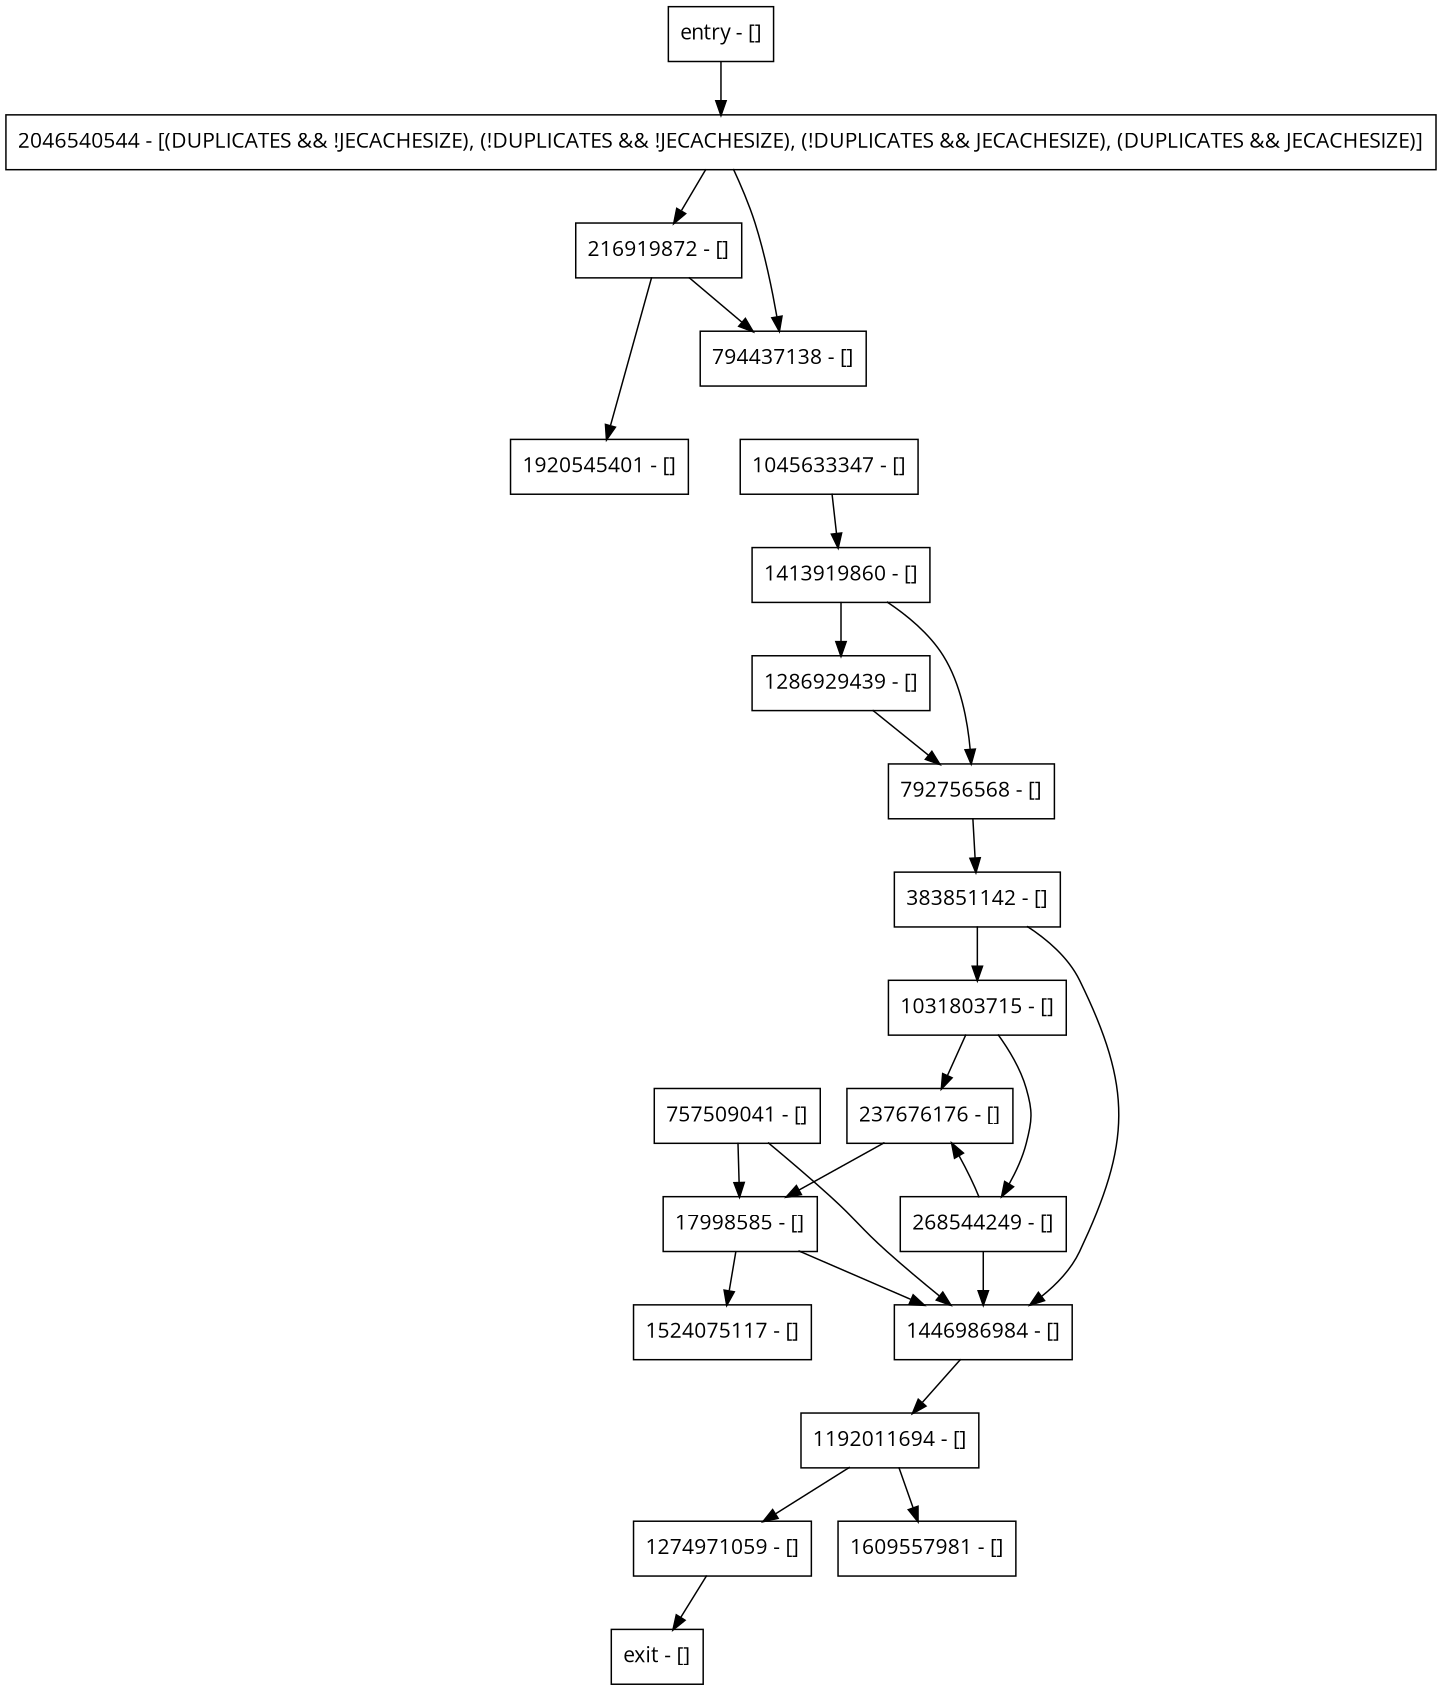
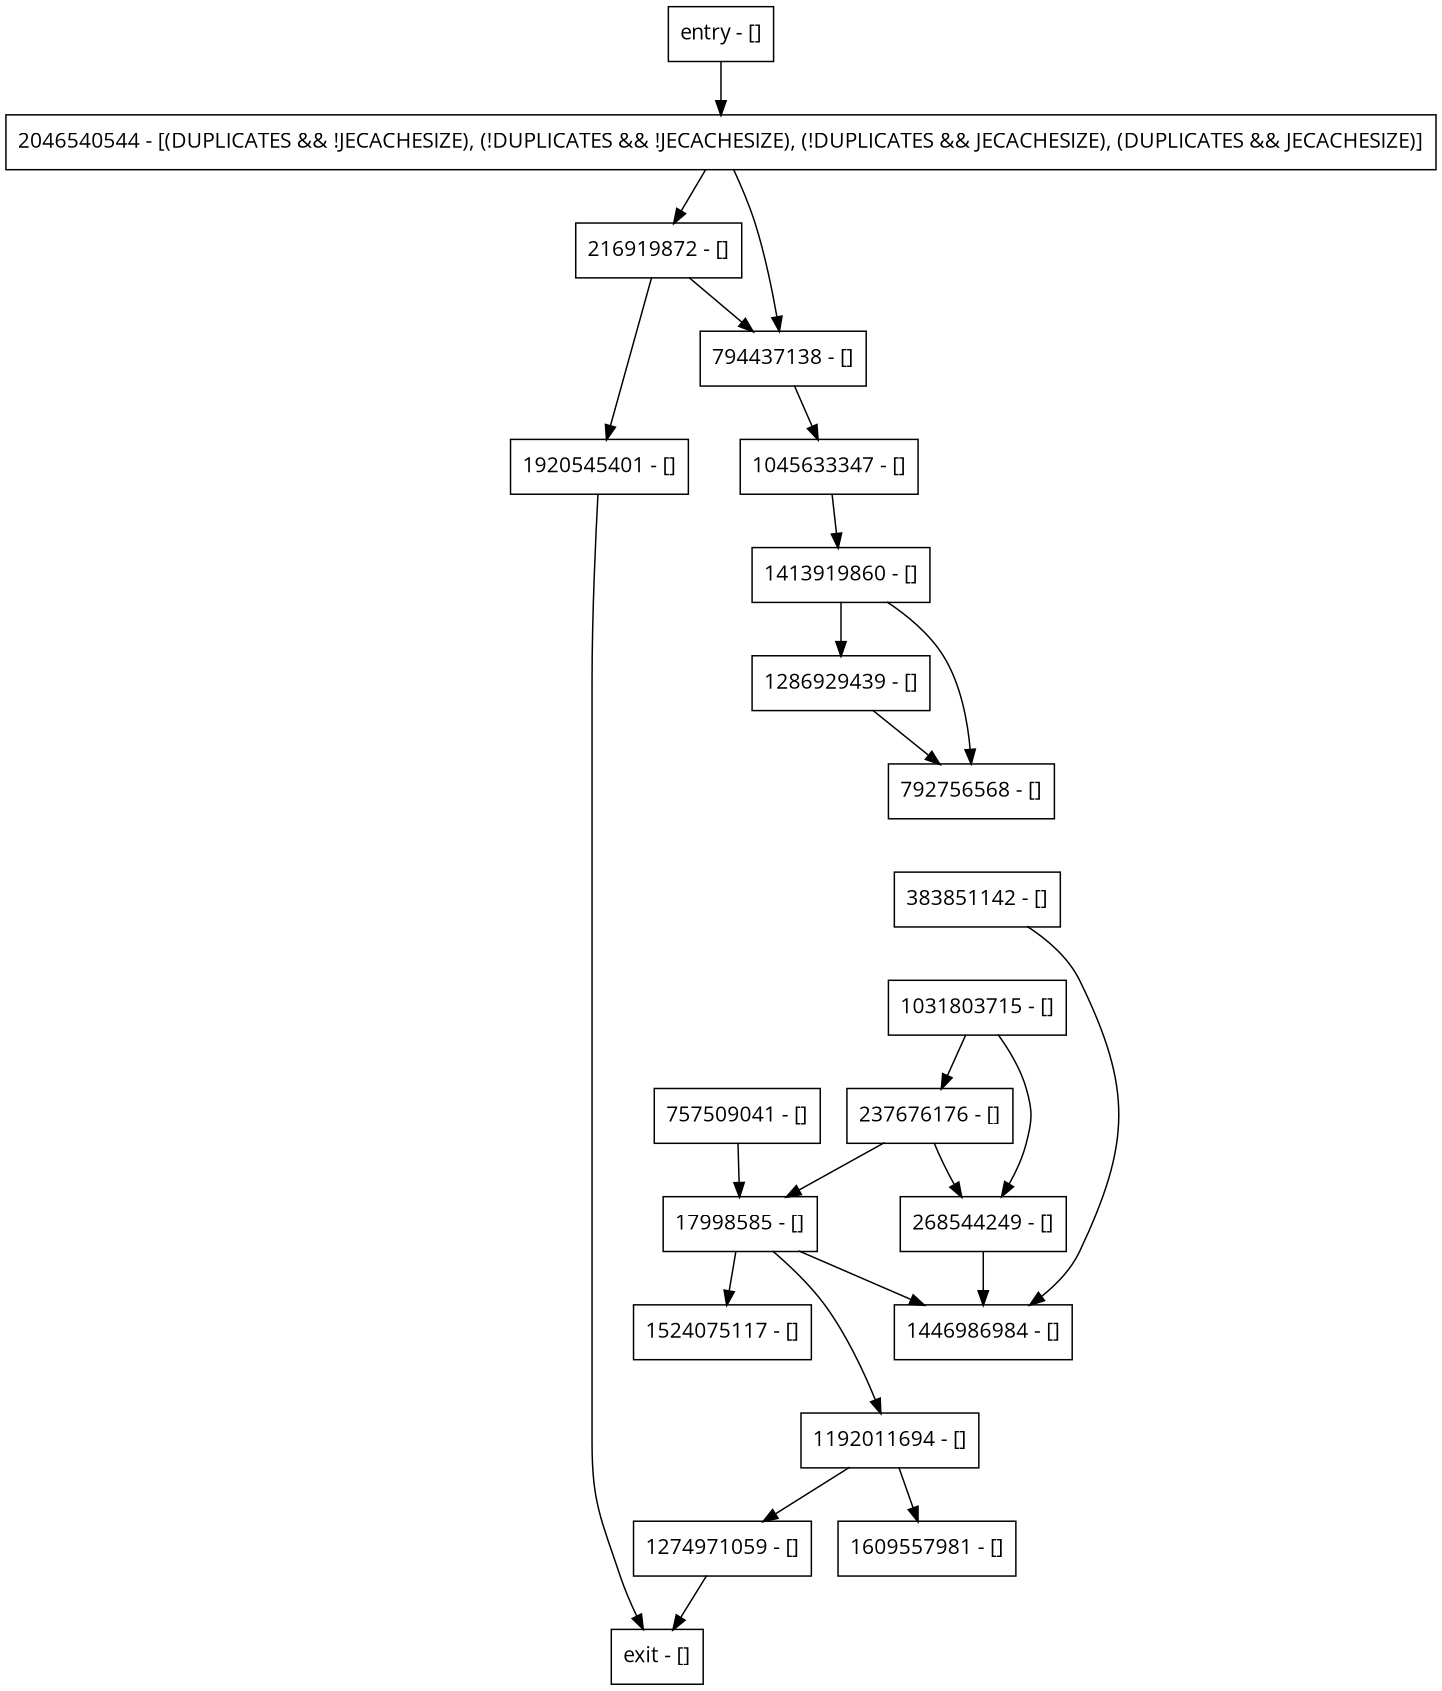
edge "794437138 - []" -> "1045633347 - []": added
edge "792756568 - []" -> "383851142 - []": removed
edge "383851142 - []" -> "1031803715 - []": removed
edge "1920545401 - []" -> "exit - []": added
edge "268544249 - []" -> "237676176 - []": reversed
edge "757509041 - []" -> "1446986984 - []": removed
edge "1446986984 - []" -> "1192011694 - []": now "17998585 - []" -> "1192011694 - []"
